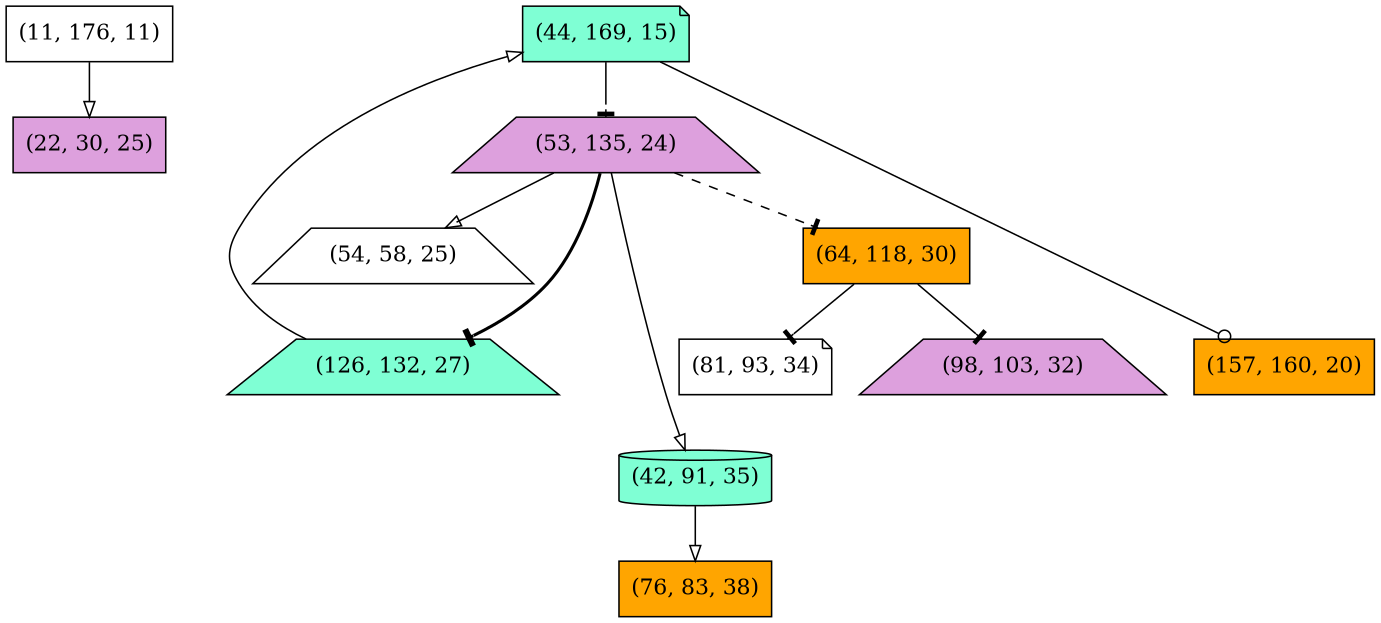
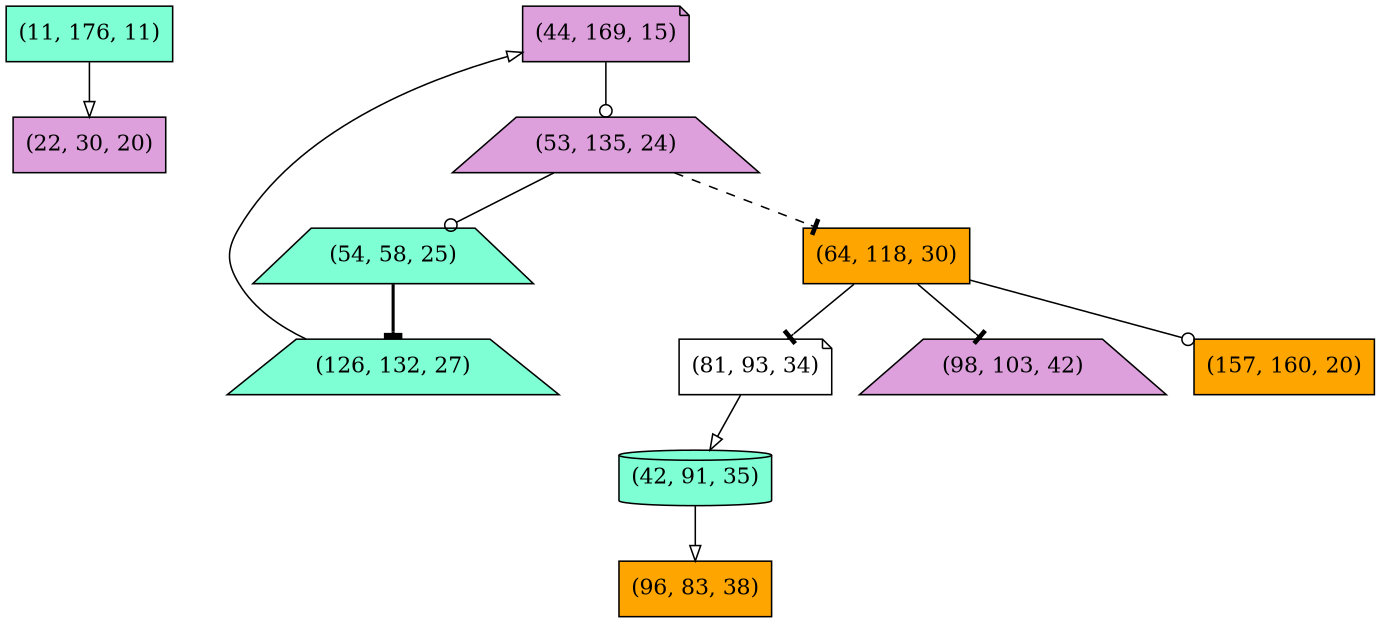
node "(11, 176, 11)": fillcolor white -> aquamarine
node "(44, 169, 15)": fillcolor aquamarine -> plum
edge "(44, 169, 15)" -> "(53, 135, 24)": arrowhead tee -> odot
node "(22, 30, 25)": label "(22, 30, 25)" -> "(22, 30, 20)"
edge "(53, 135, 24)" -> "(54, 58, 25)": arrowhead onormal -> odot
edge "(44, 169, 15)" -> "(157, 160, 20)": now "(64, 118, 30)" -> "(157, 160, 20)"
node "(54, 58, 25)": fillcolor white -> aquamarine
edge "(53, 135, 24)" -> "(126, 132, 27)": now "(54, 58, 25)" -> "(126, 132, 27)"
edge "(53, 135, 24)" -> "(42, 91, 35)": now "(81, 93, 34)" -> "(42, 91, 35)"
node "(98, 103, 32)": label "(98, 103, 32)" -> "(98, 103, 42)"
node "(76, 83, 38)": label "(76, 83, 38)" -> "(96, 83, 38)"
